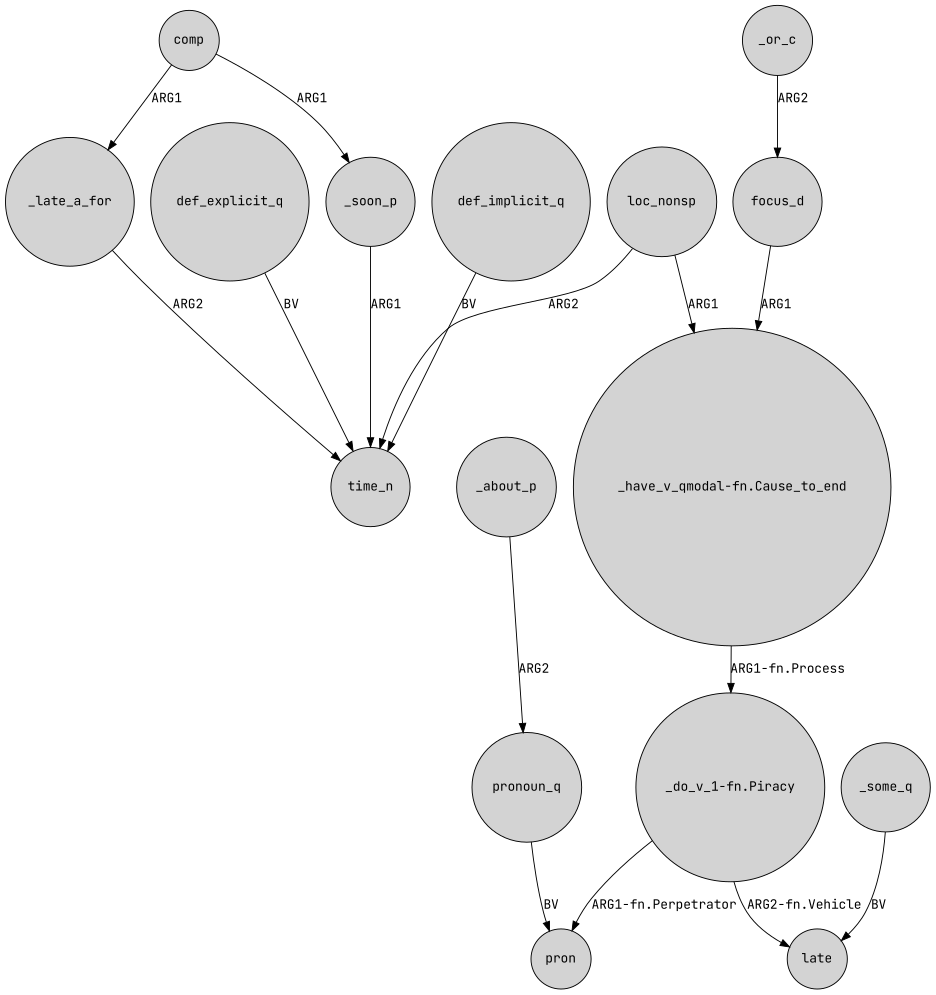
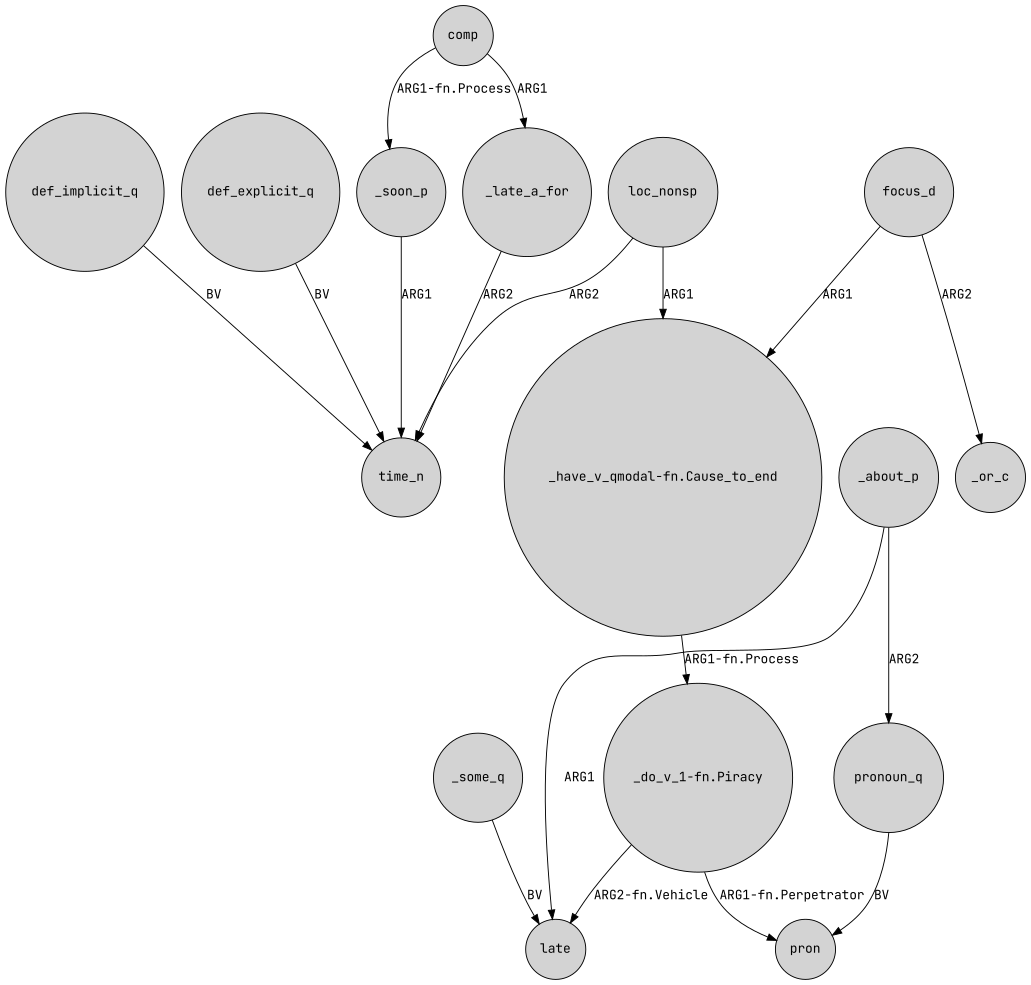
edge "comp" -> "_soon_p": label "ARG1" -> "ARG1-fn.Process"
edge "_or_c" -> "focus_d": reversed
edge "_about_p" -> "late": added, label "ARG1"
